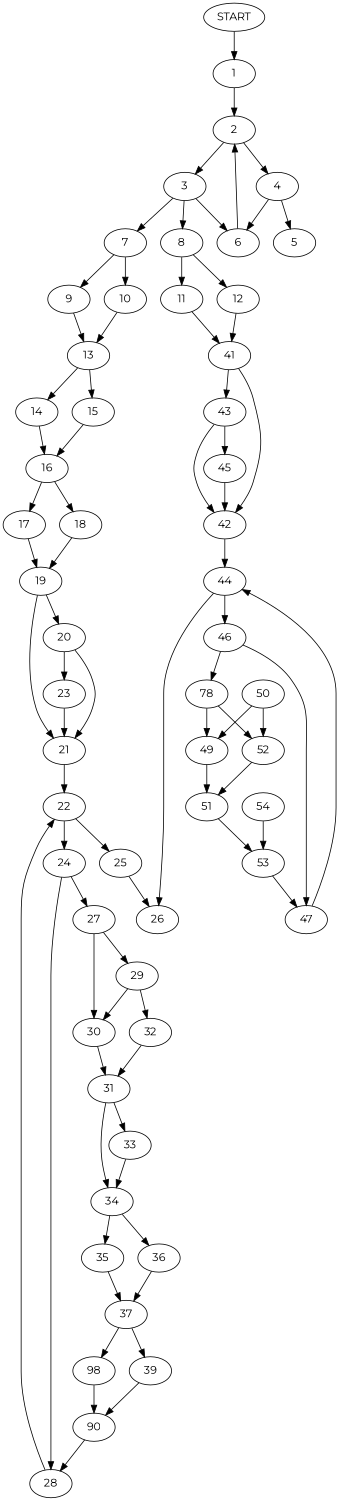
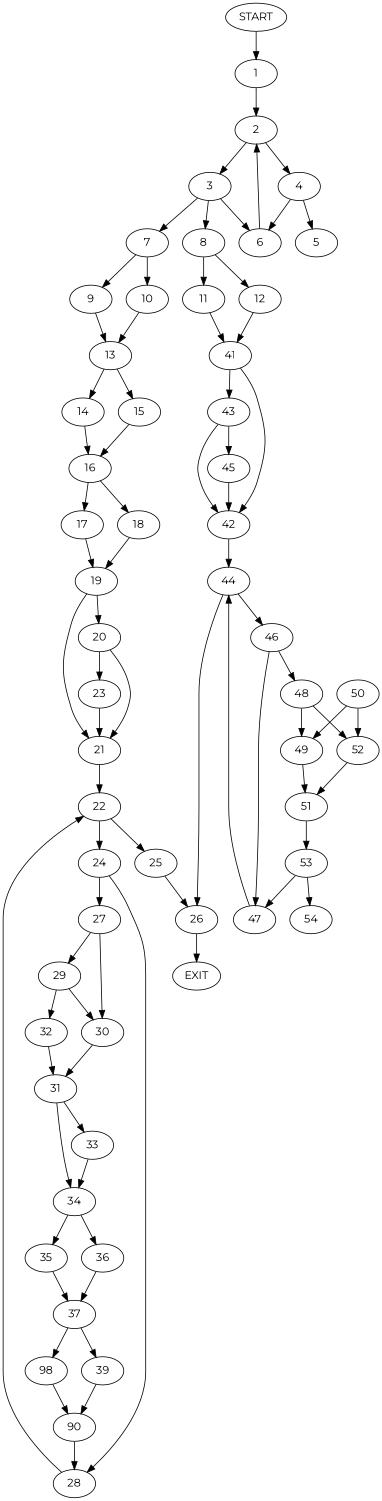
node "78": label "78" -> "48"
edge "54" -> "53": reversed
node "EXIT": added
